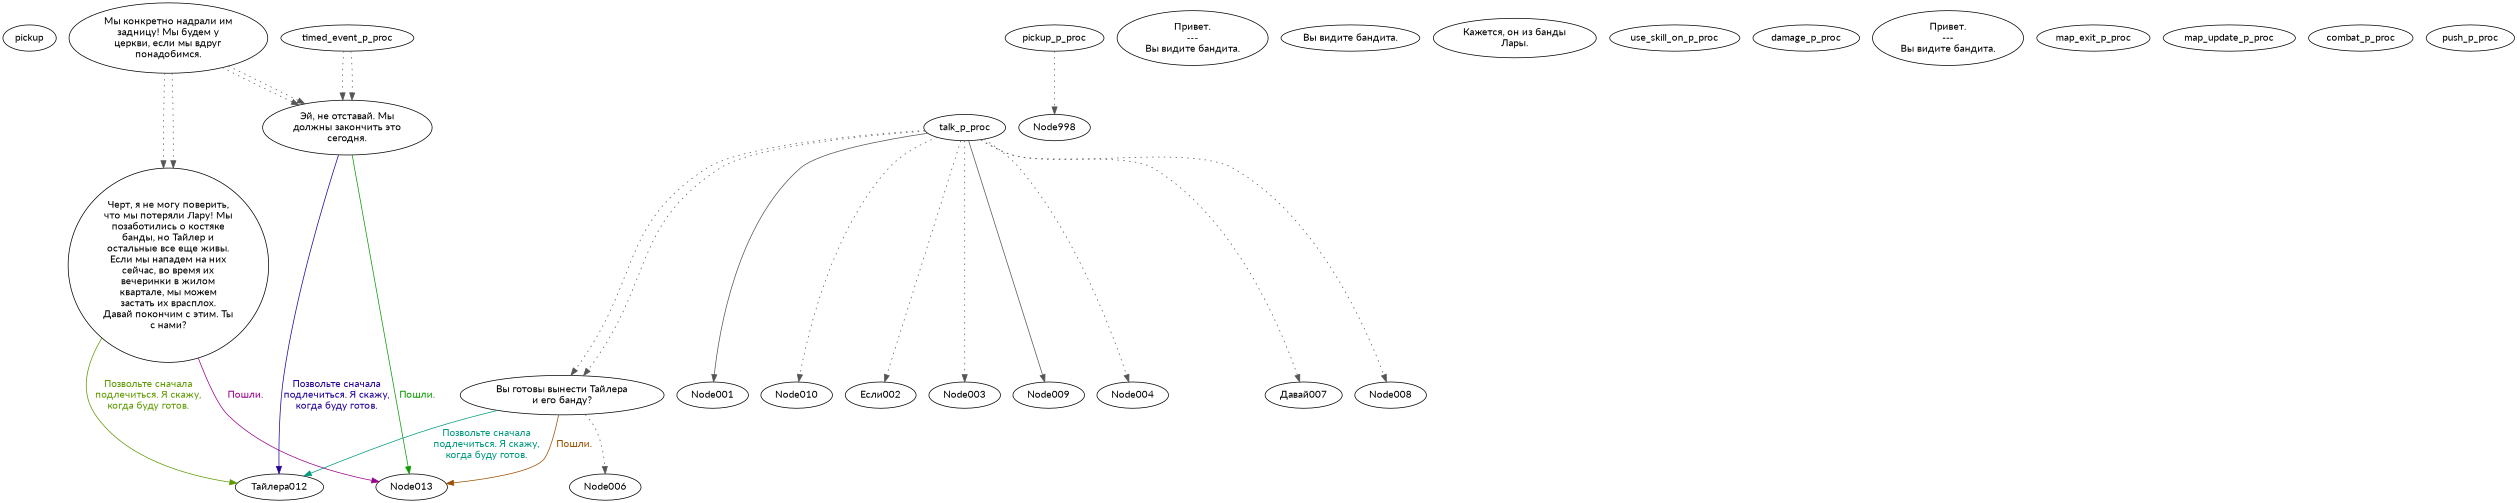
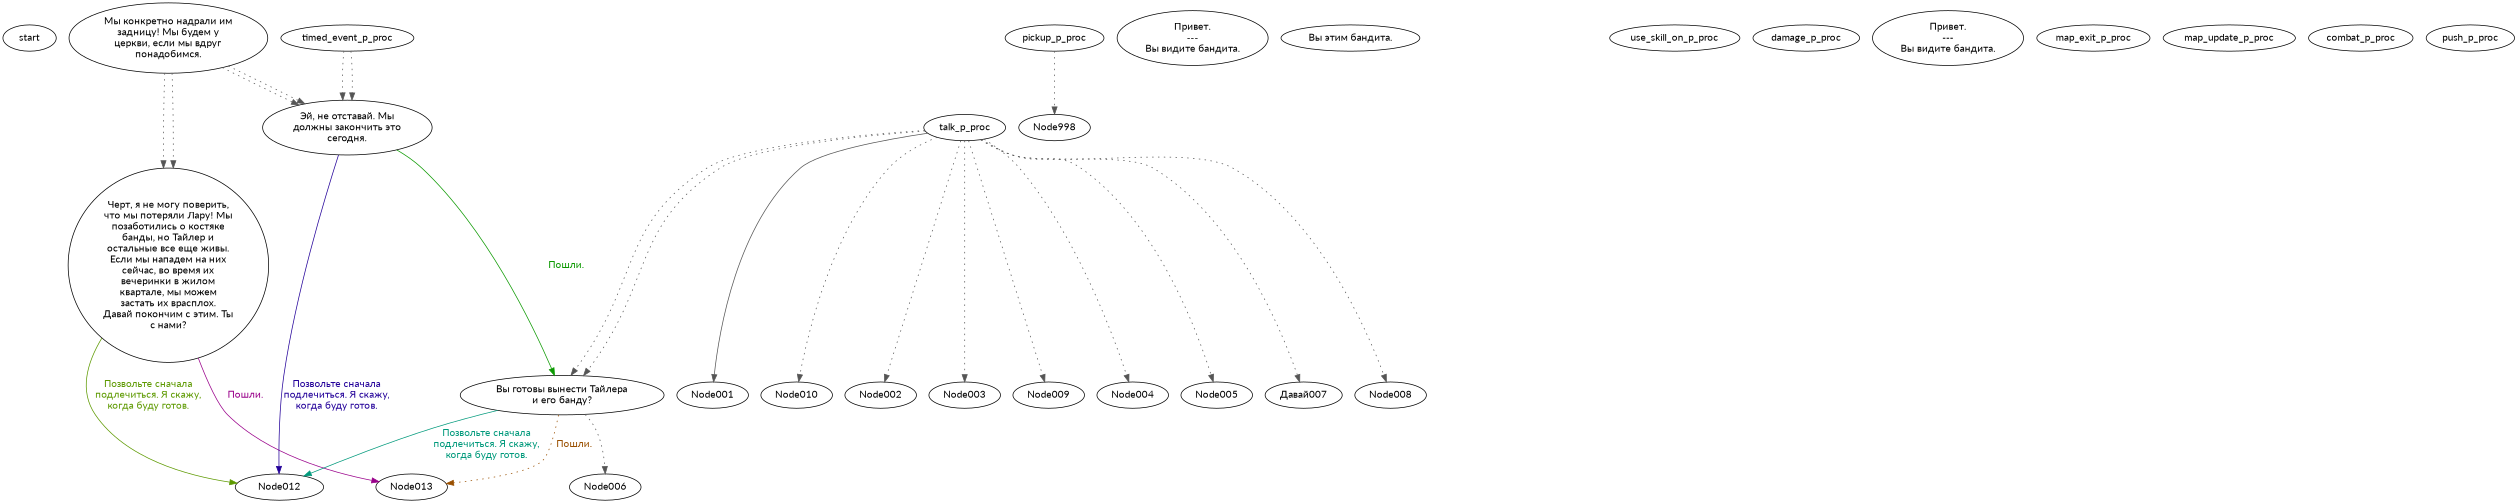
node "pickup": label "pickup" -> "start"
node "Вы видите бандита.": label "Вы видите бандита." -> "Вы этим бандита."
node "Кажется, он из банды Лары.": removed
edge "talk_p_proc" -> "Node009": style solid -> dotted
edge "Эй, не отставай. Мы должны закончить это сегодня." -> "Node013": now "Эй, не отставай. Мы должны закончить это сегодня." -> "Вы готовы вынести Тайлера и его банду?"
node "Если002": label "Если002" -> "Node002"
node "Node005": added
edge "Вы готовы вынести Тайлера и его банду?" -> "Node013": style solid -> dotted
node "Тайлера012": label "Тайлера012" -> "Node012"
